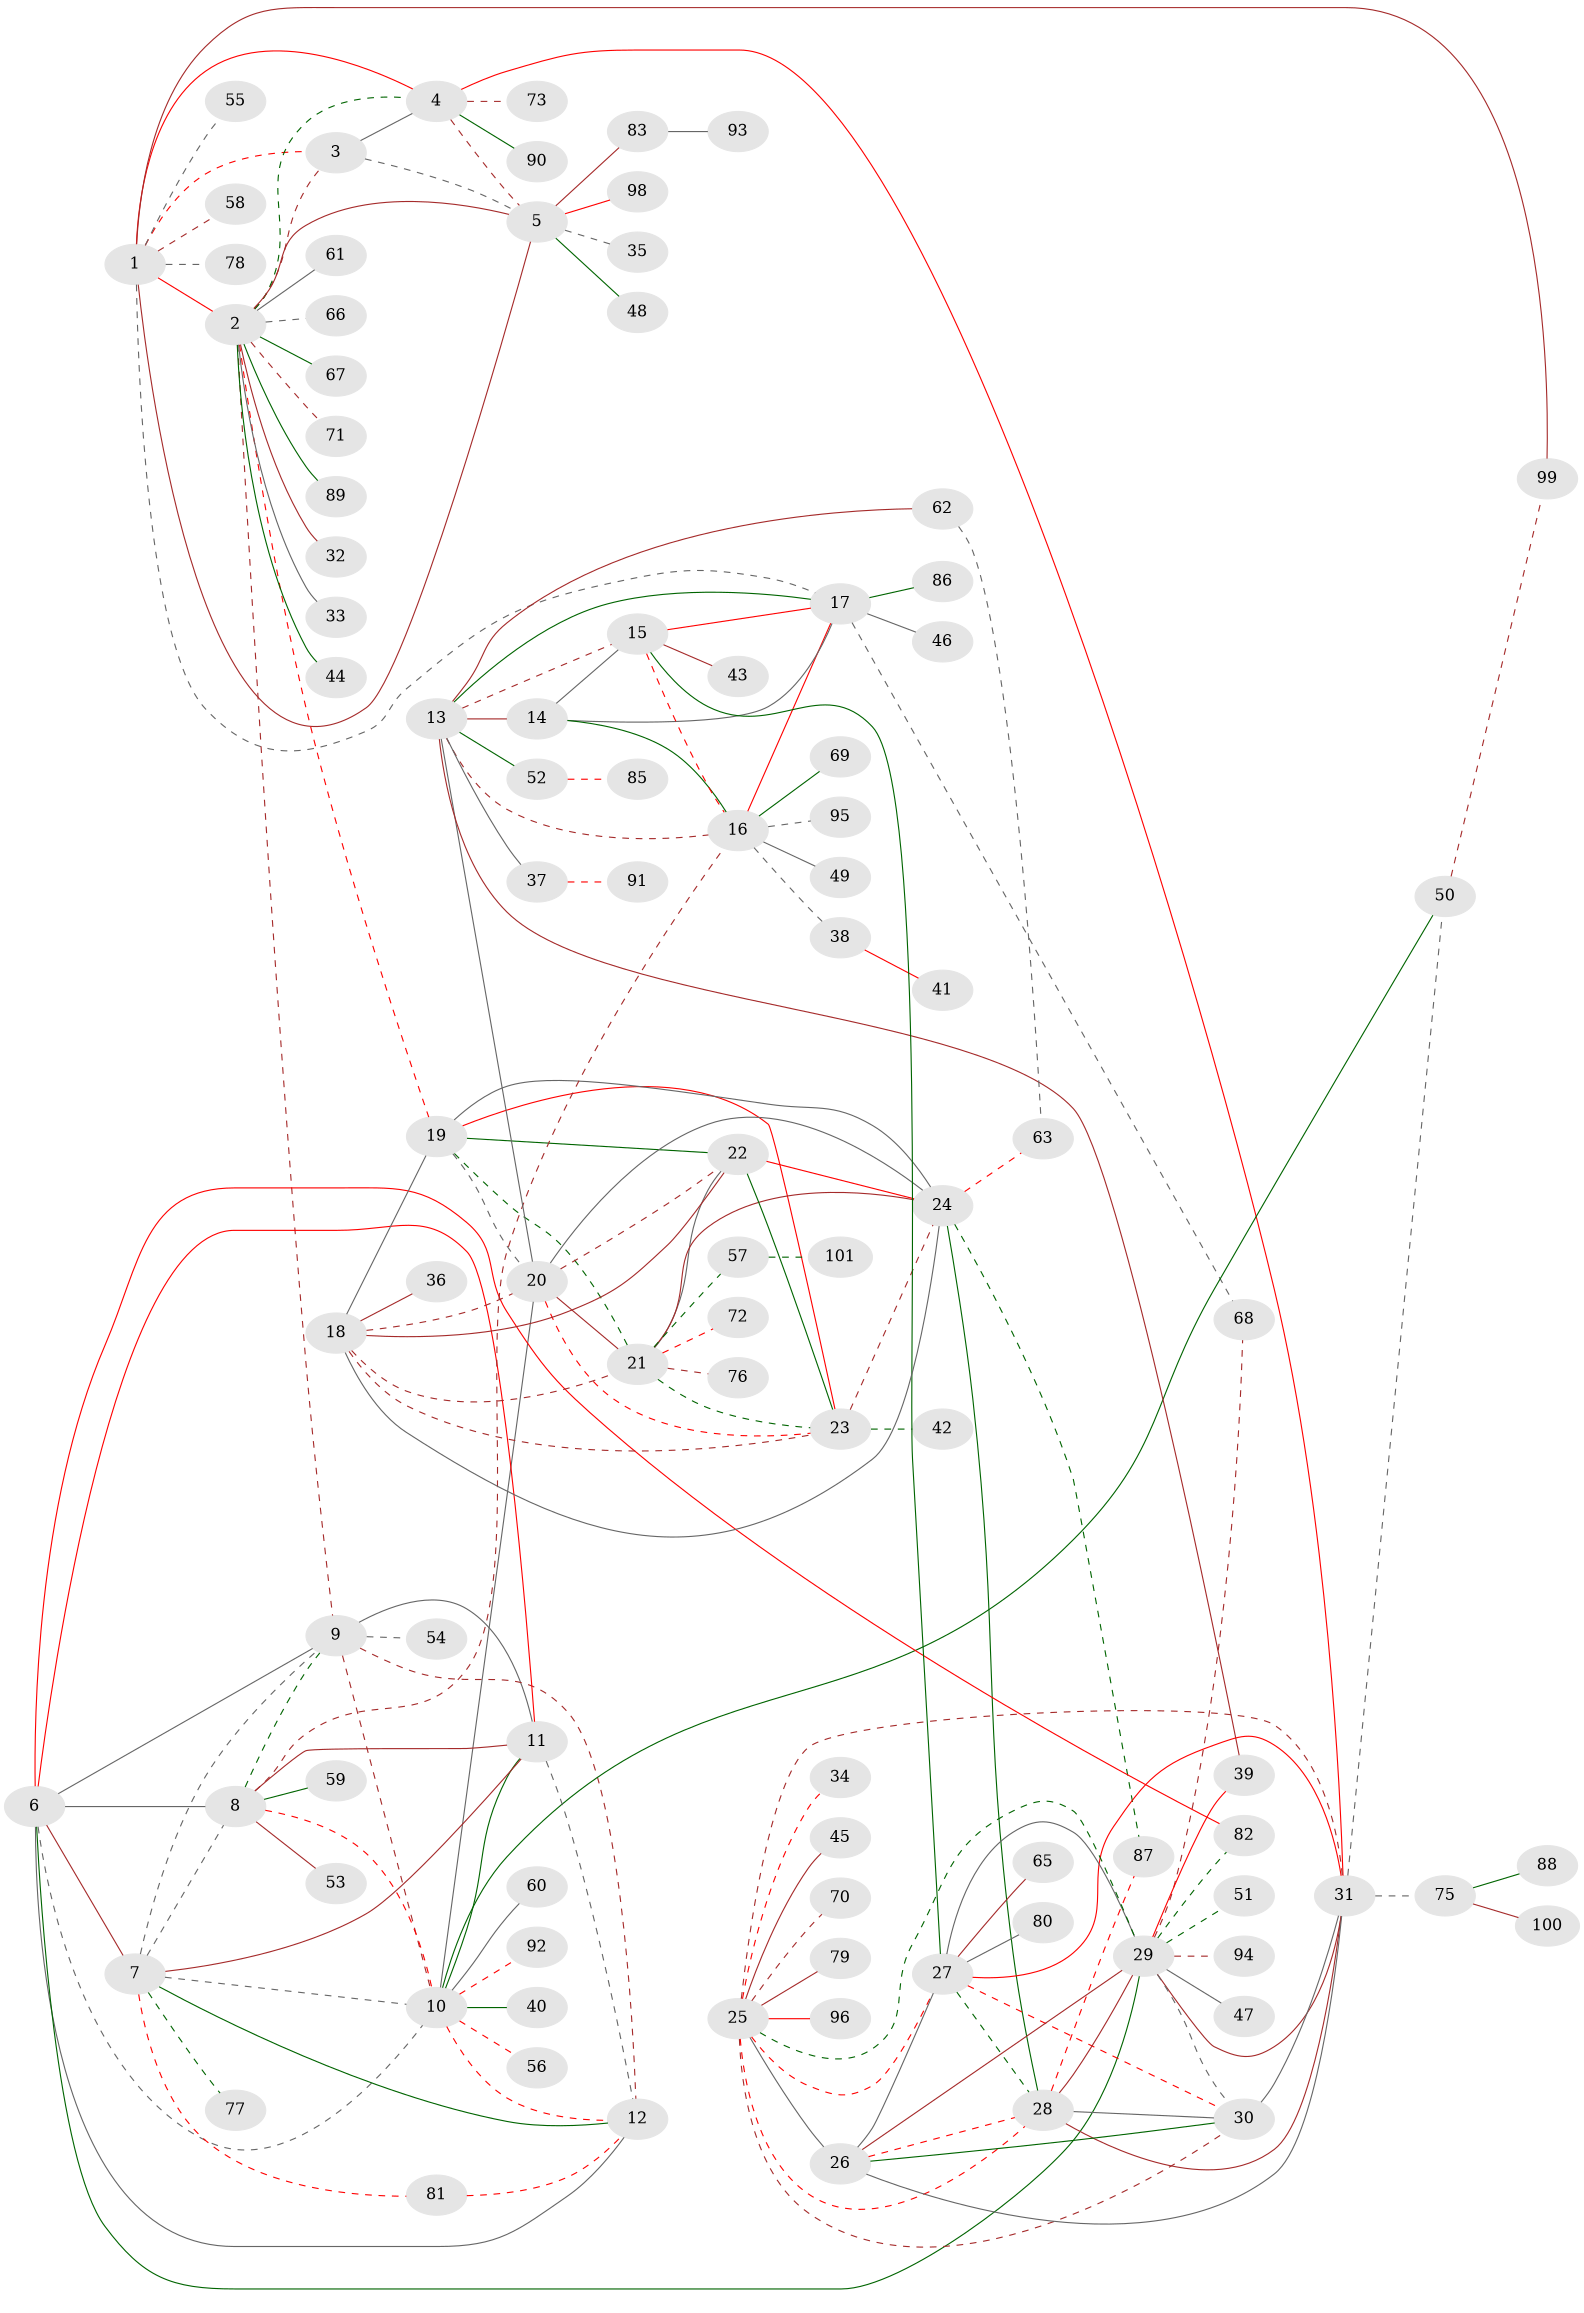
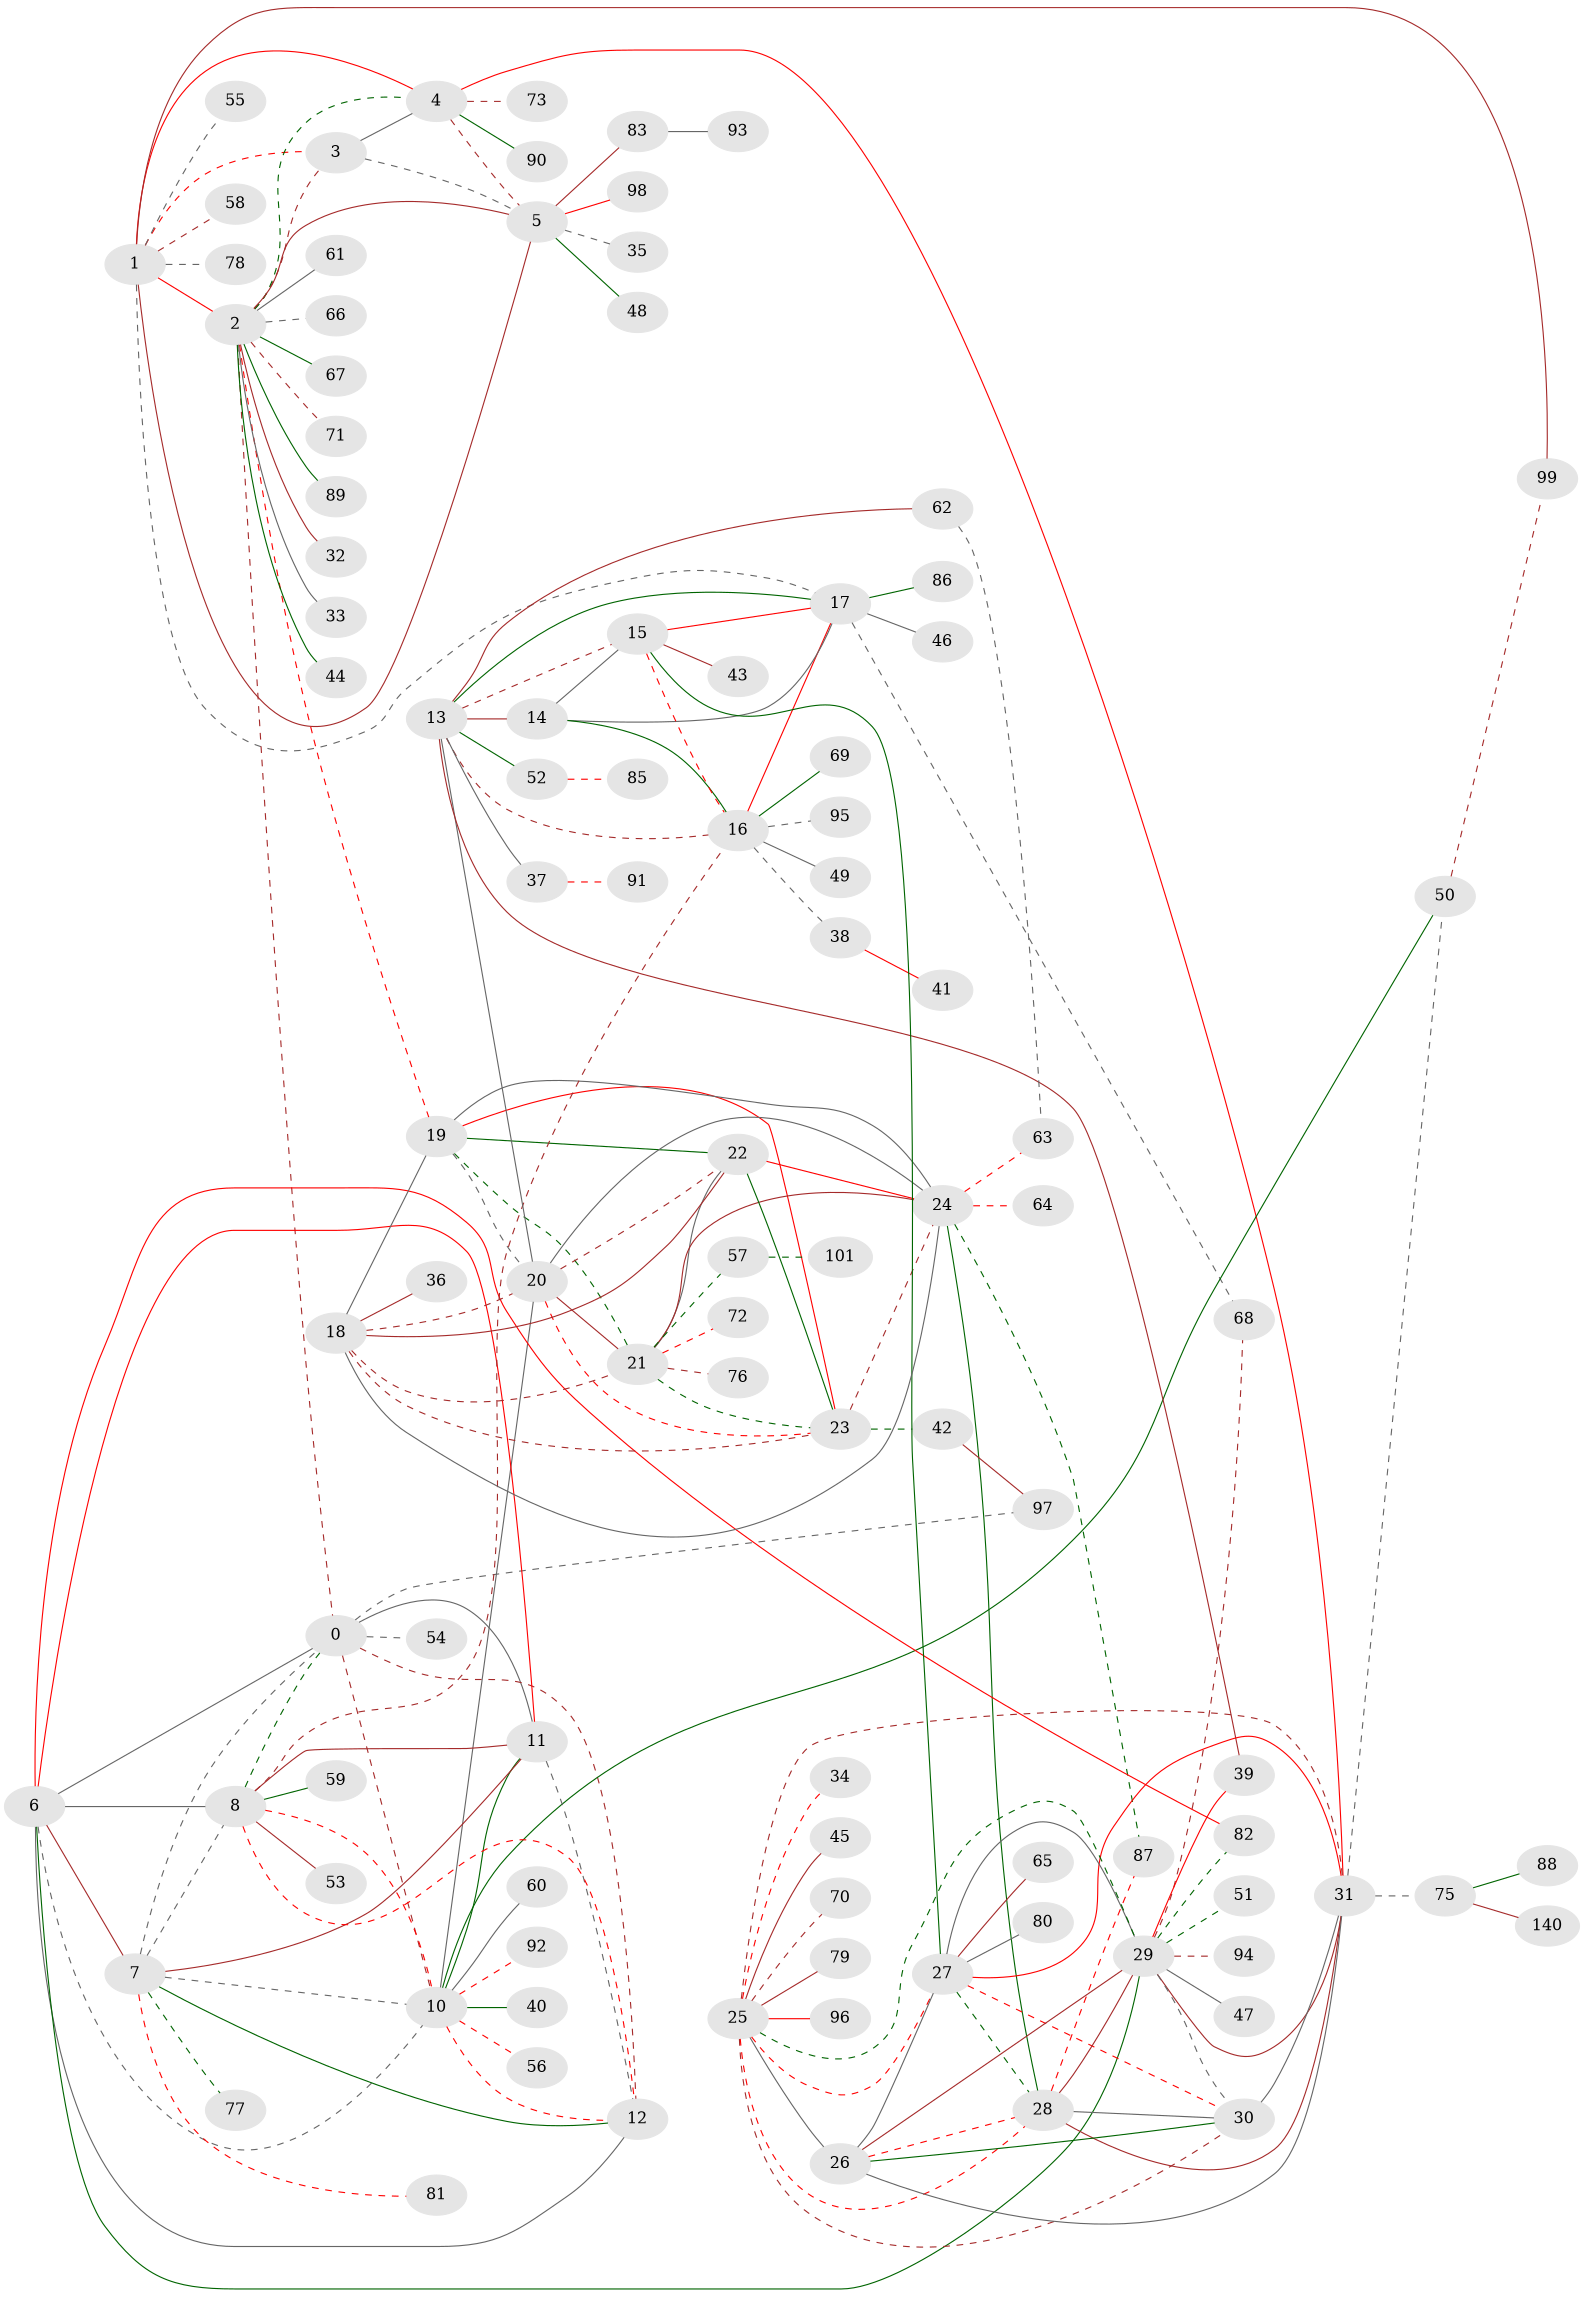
node "64": added
node "97": added
node "9": label "9" -> "0"
node "100": label "100" -> "140"
edge "12" -- "81": now "12" -- "8"
